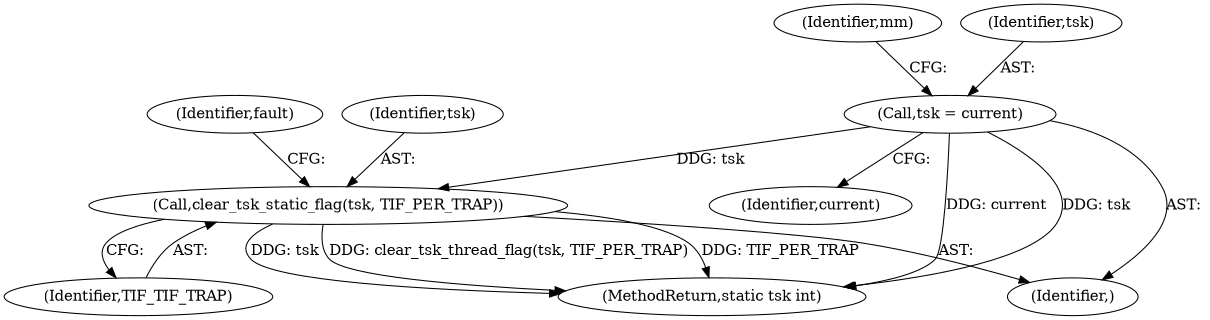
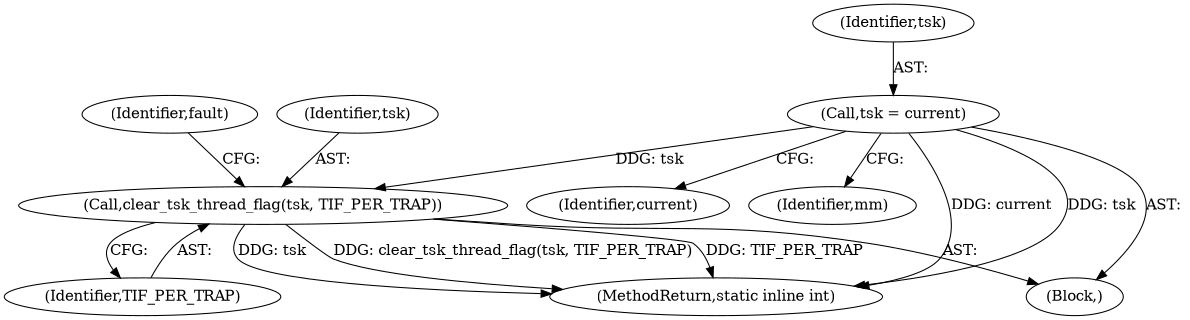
edge "(Identifier,mm)" -> "(Call,tsk = current)": reversed
node "(Call,clear_tsk_static_flag(tsk, TIF_PER_TRAP))": label "(Call,clear_tsk_static_flag(tsk, TIF_PER_TRAP))" -> "(Call,clear_tsk_thread_flag(tsk, TIF_PER_TRAP))"
node "(Identifier,TIF_TIF_TRAP)": label "(Identifier,TIF_TIF_TRAP)" -> "(Identifier,TIF_PER_TRAP)"
node "(MethodReturn,static tsk int)": label "(MethodReturn,static tsk int)" -> "(MethodReturn,static inline int)"
node "(Identifier,)": label "(Identifier,)" -> "(Block,)"
